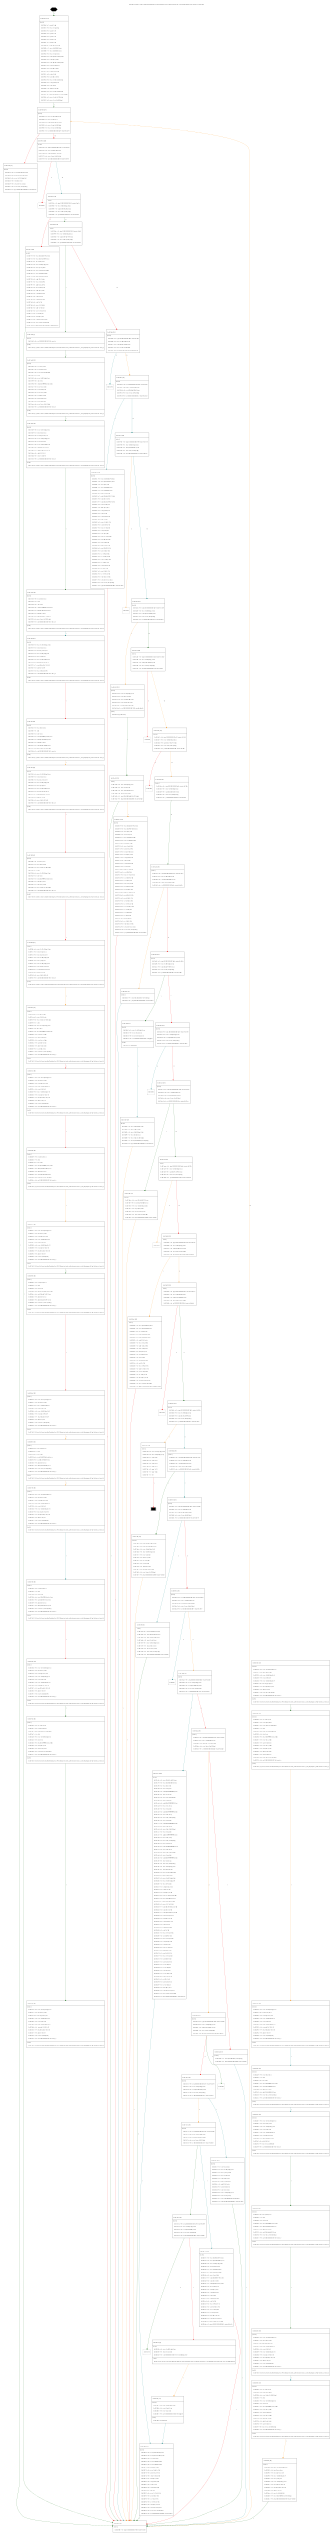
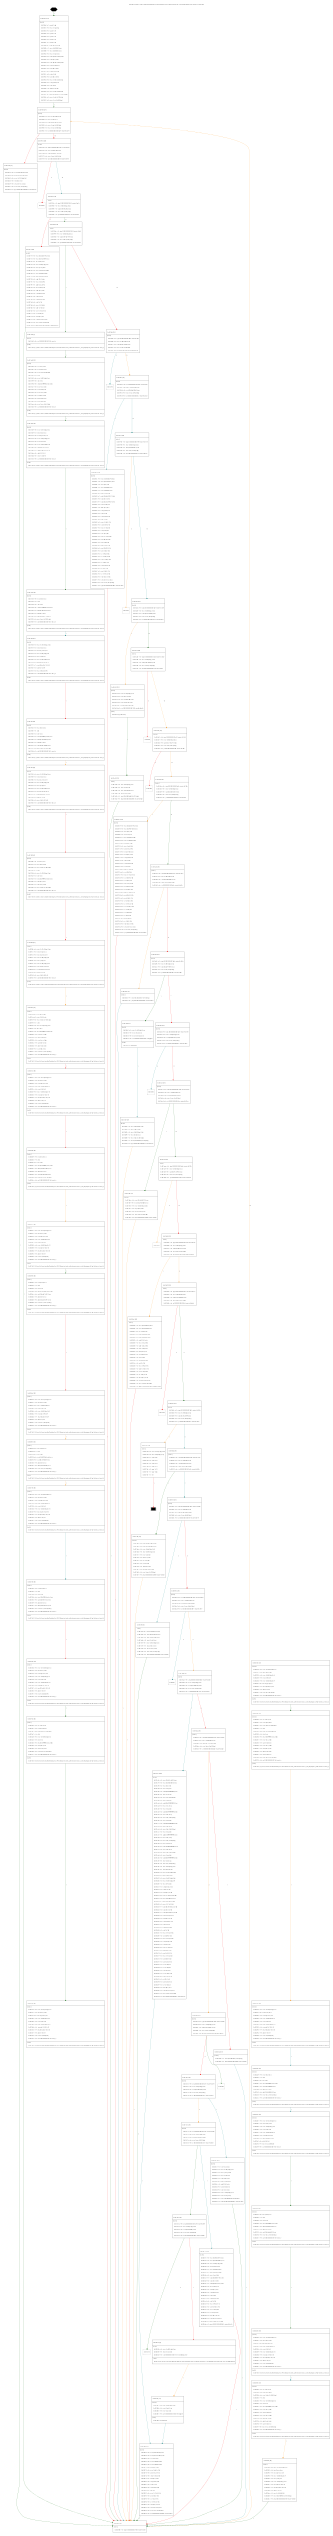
edge "0x401e42 [29]" -> "0x4026ef [134]": now "0x401a5e [28]" -> "0x4026ef [134]"
